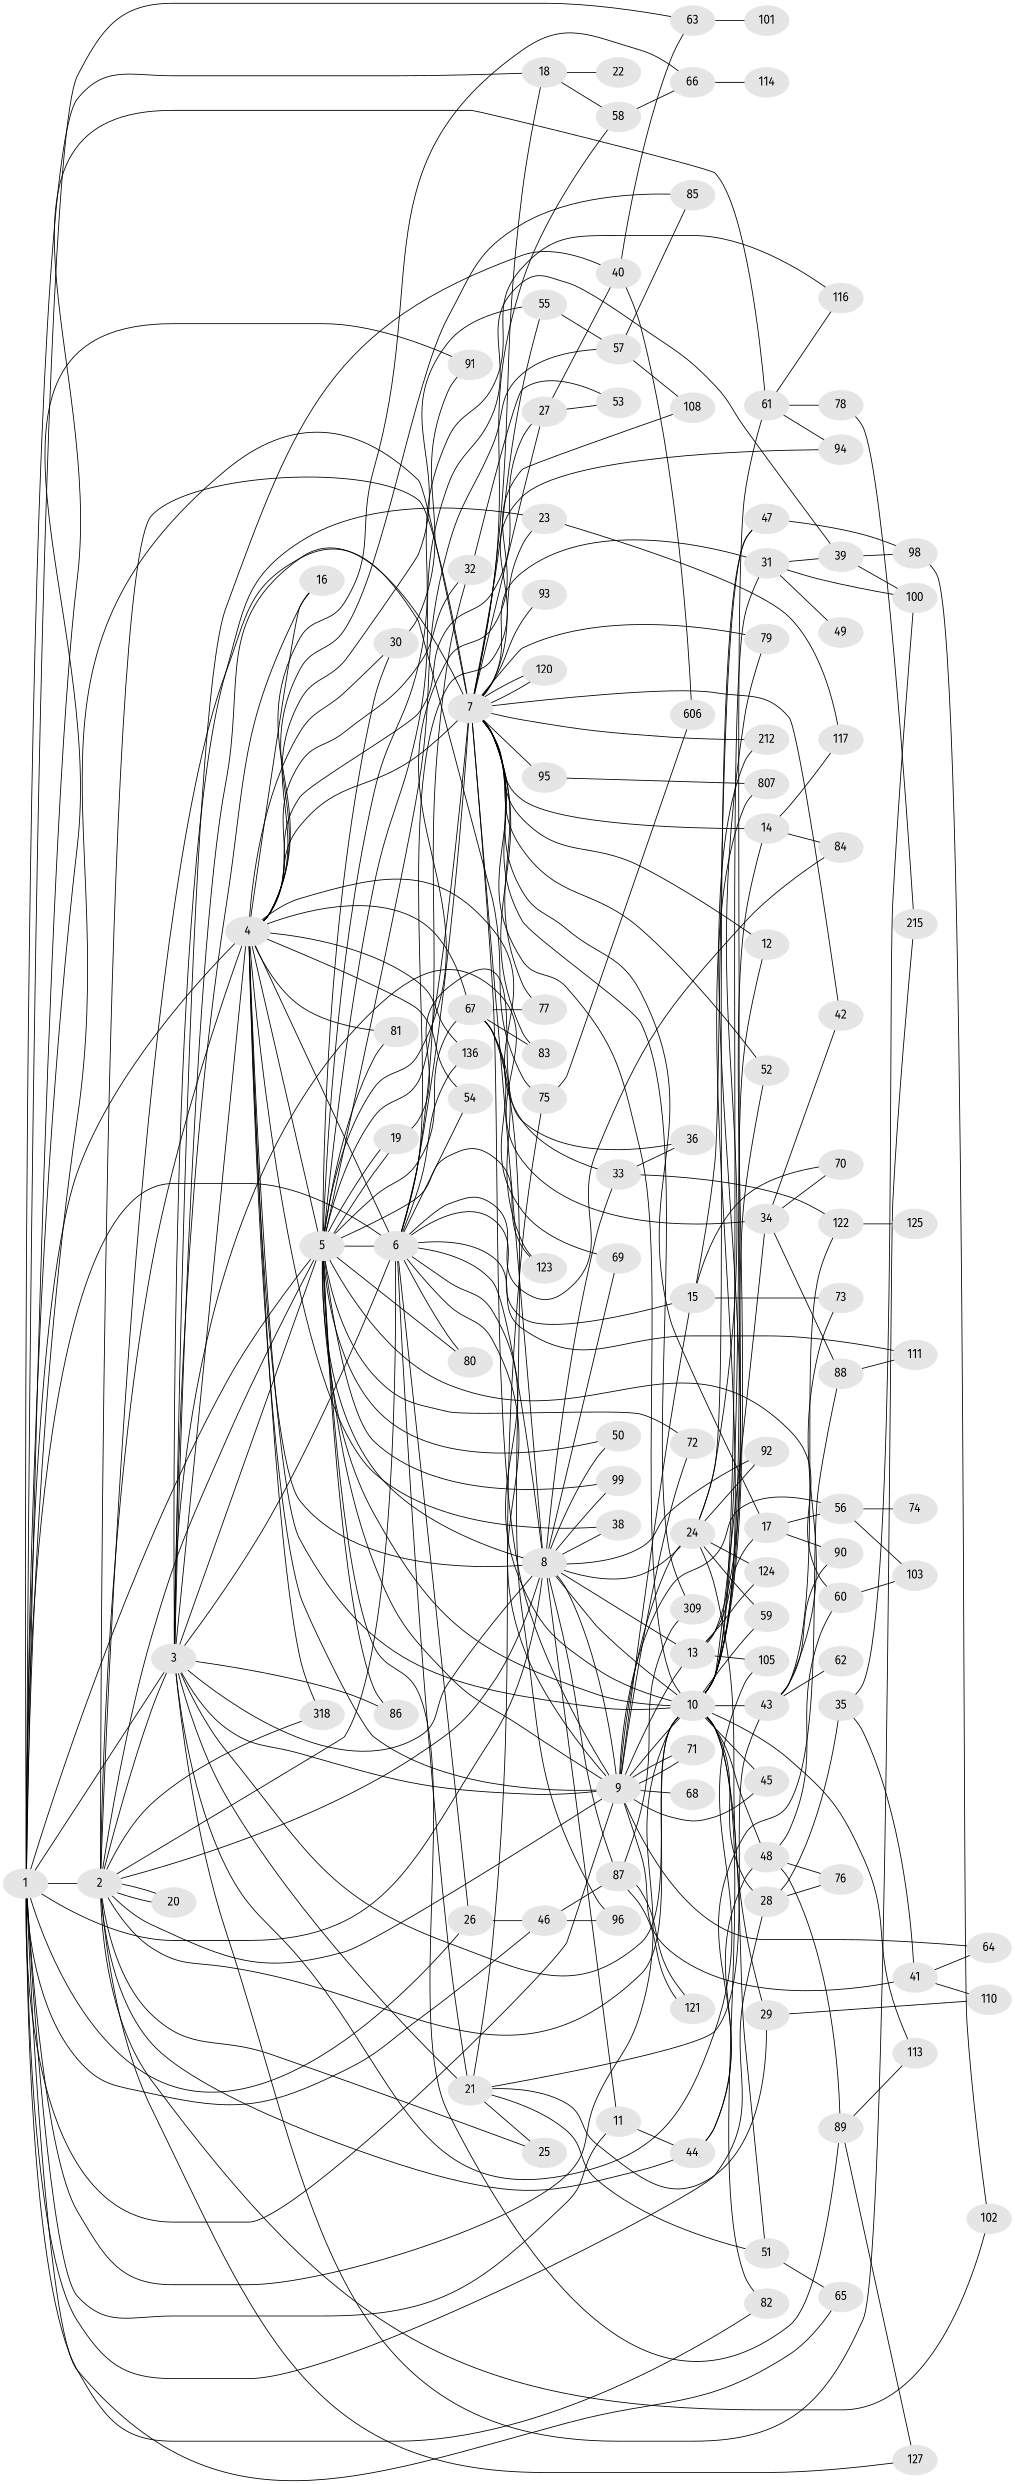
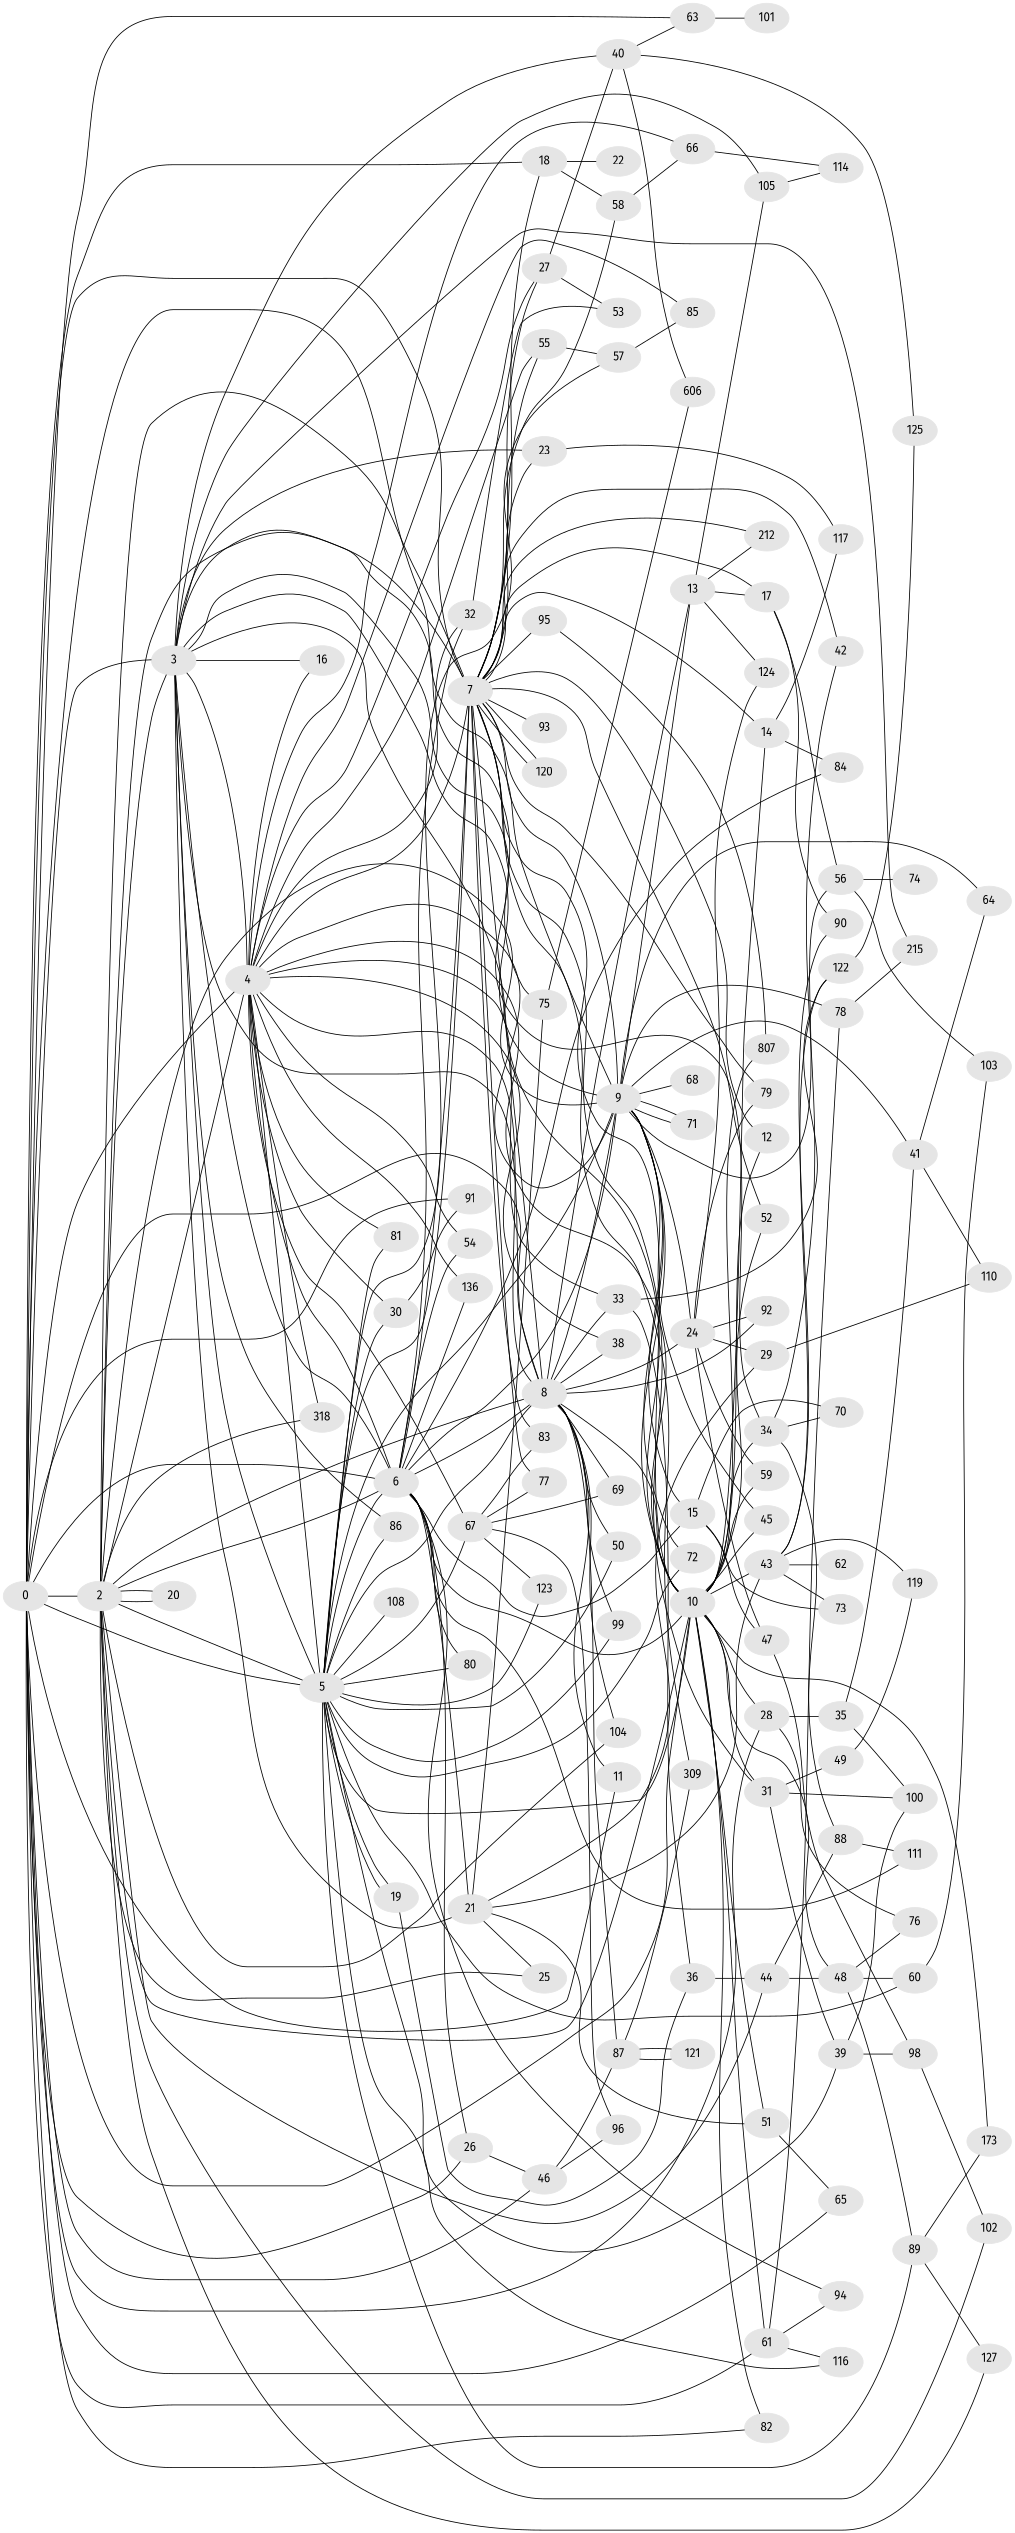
edge "40" -- "125": added
edge "114" -- "105": added
edge "57" -- "108": removed
edge "78" -- "9": added
node "119": added
node "104": added
node "1": label "1" -> "0"
node "113": label "113" -> "173"
edge "11" -- "44": now "36" -- "44"
